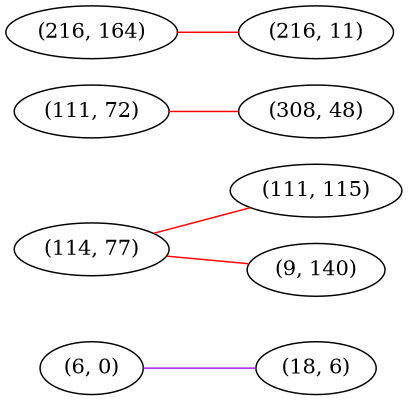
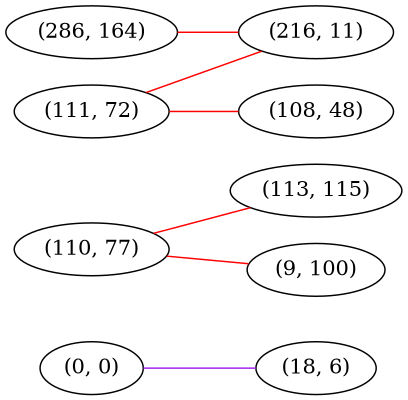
node "(216, 164)": label "(216, 164)" -> "(286, 164)"
edge "(216, 11)" -- "(111, 72)": added
node "(308, 48)": label "(308, 48)" -> "(108, 48)"
node "(111, 115)": label "(111, 115)" -> "(113, 115)"
node "(114, 77)": label "(114, 77)" -> "(110, 77)"
node "(9, 140)": label "(9, 140)" -> "(9, 100)"
node "(6, 0)": label "(6, 0)" -> "(0, 0)"
